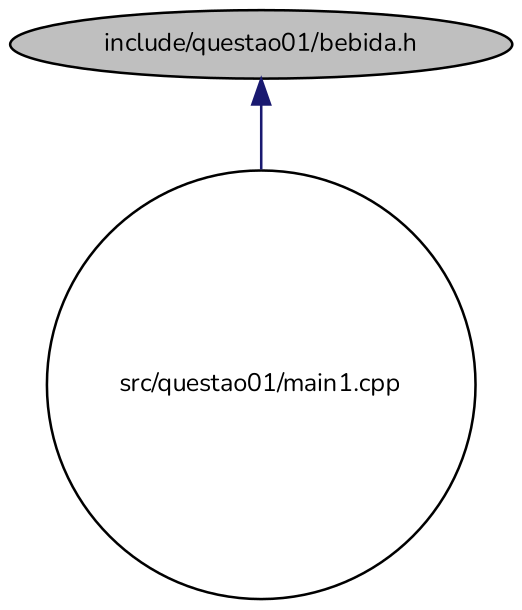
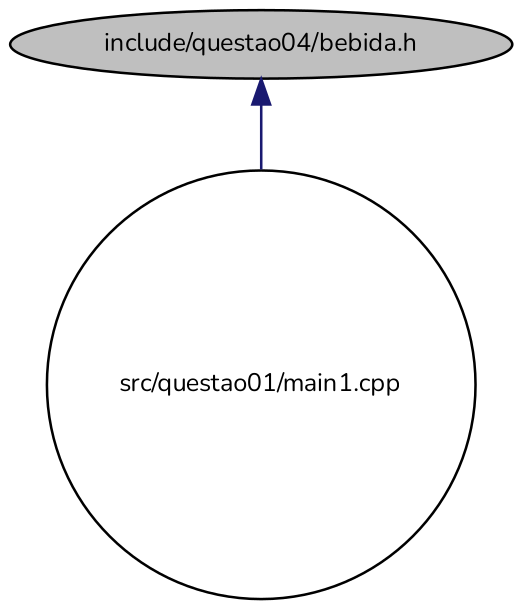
node "include/questao01/bebida.h": label "include/questao01/bebida.h" -> "include/questao04/bebida.h"
